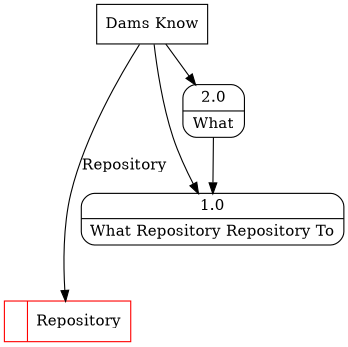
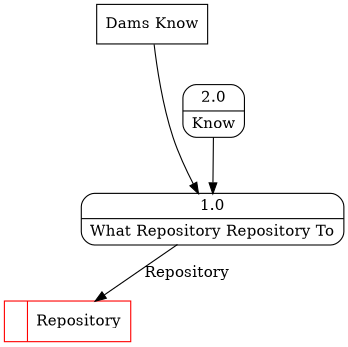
edge "Dams Know" -> "2.0": removed
node "2.0": text "What" -> "Know"
edge "Dams Know" -> "Repository": now "1.0" -> "Repository"
